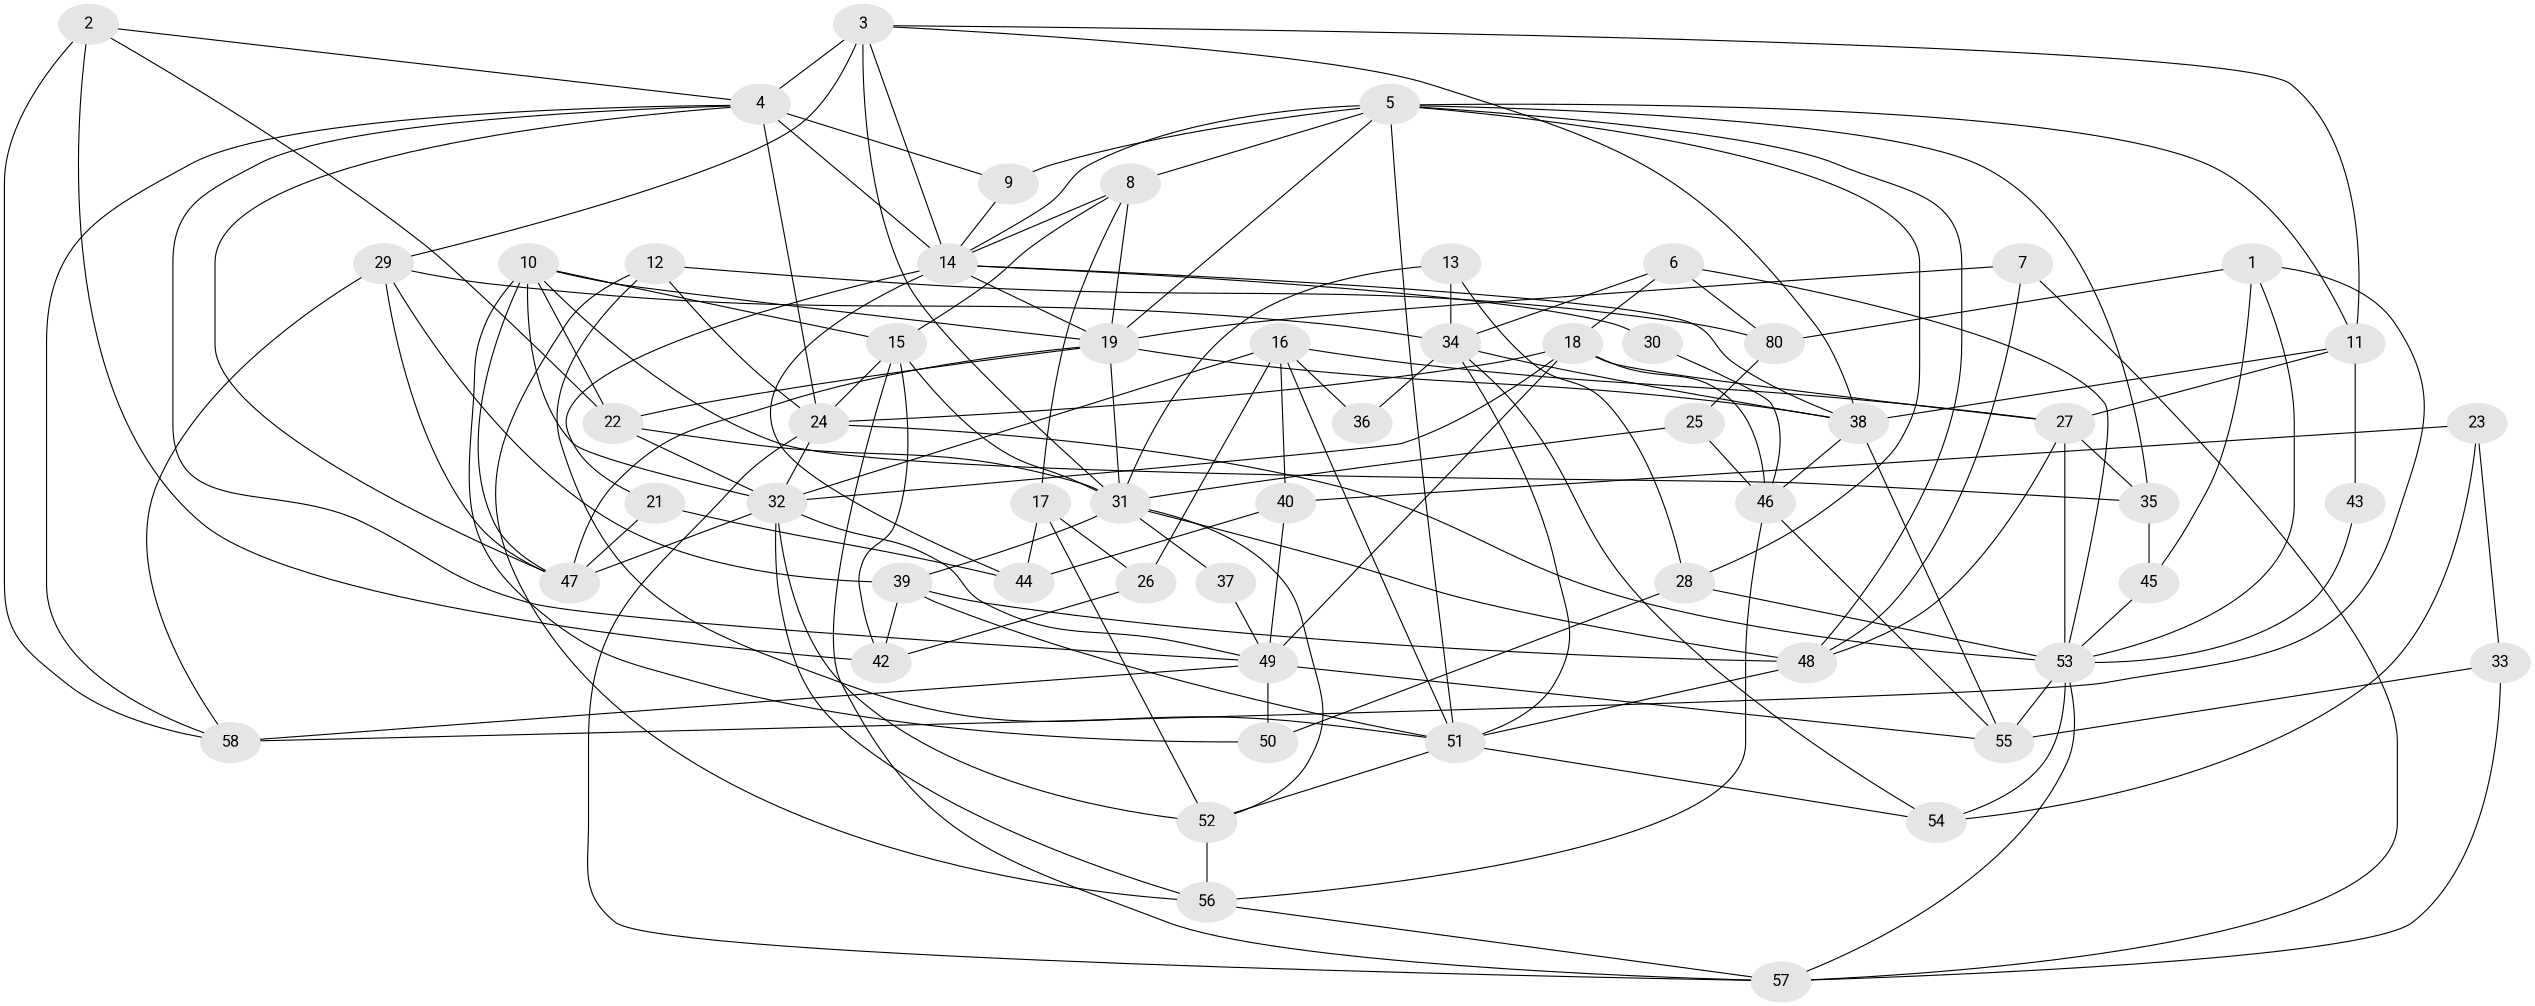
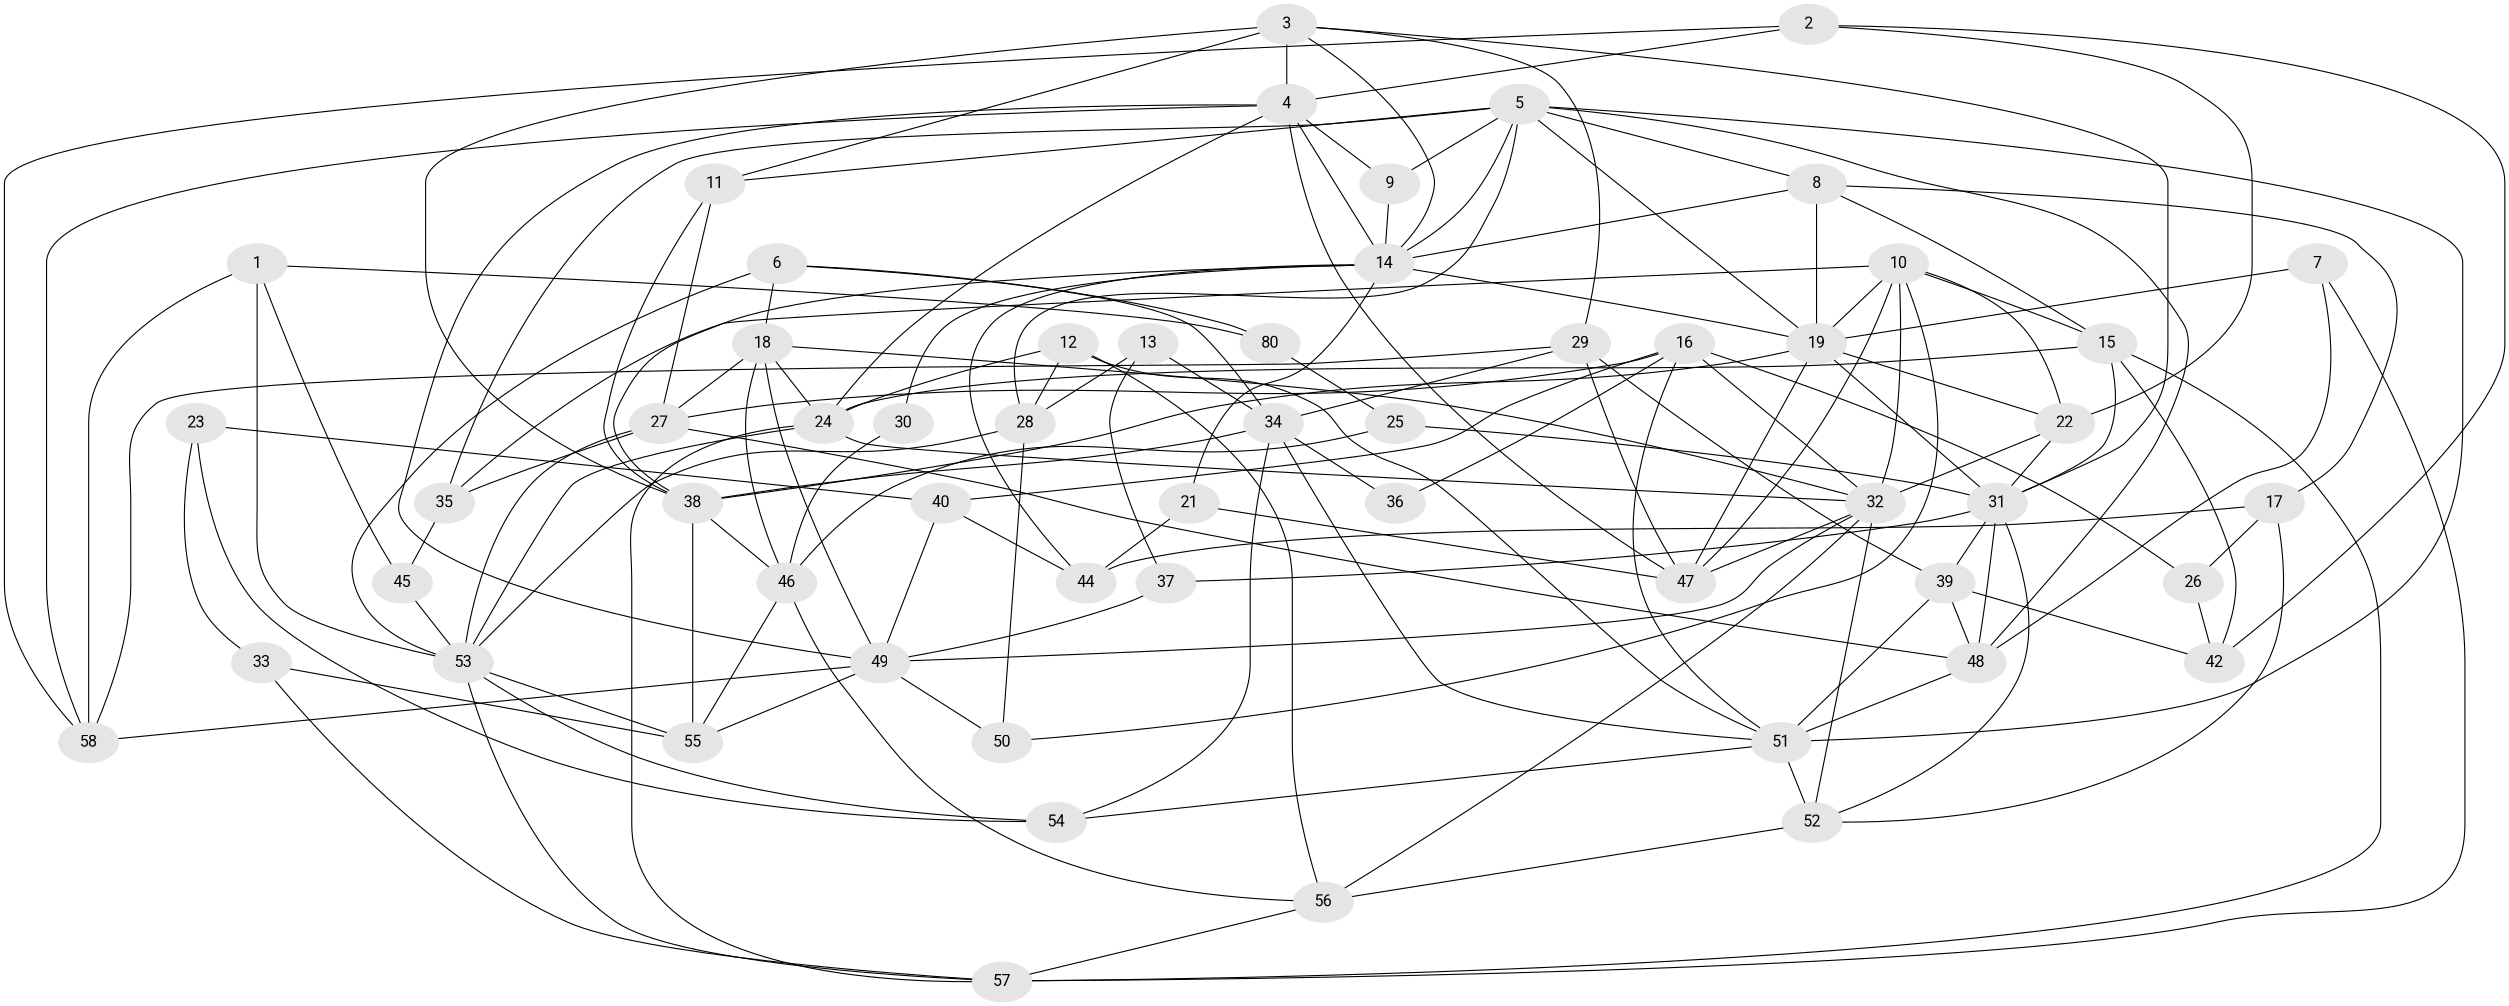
edge "12" -- "80": now "12" -- "28"
edge "13" -- "31": now "13" -- "37"
node "43": removed
